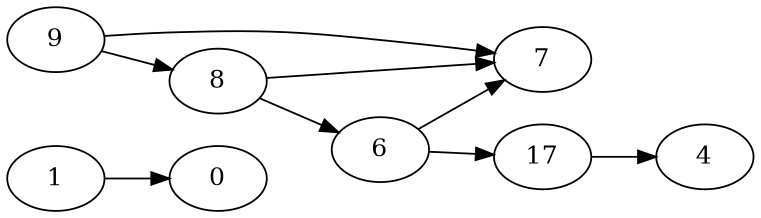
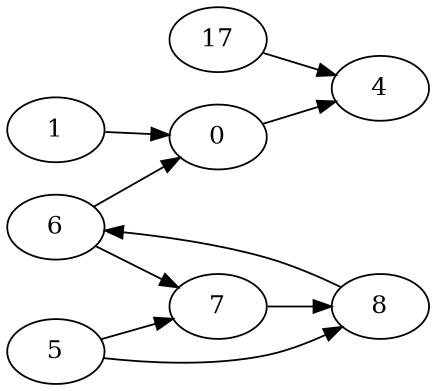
node "9": label "9" -> "5"
edge "8" -> "7": reversed
edge "0" -> "4": added
edge "6" -> "17": now "6" -> "0"
